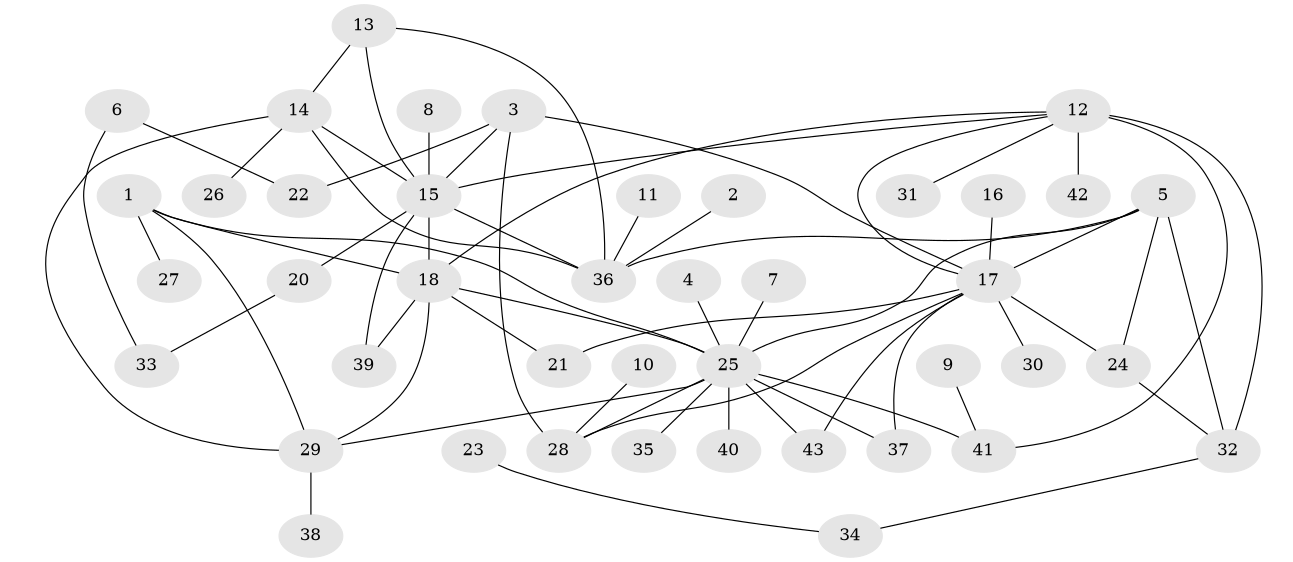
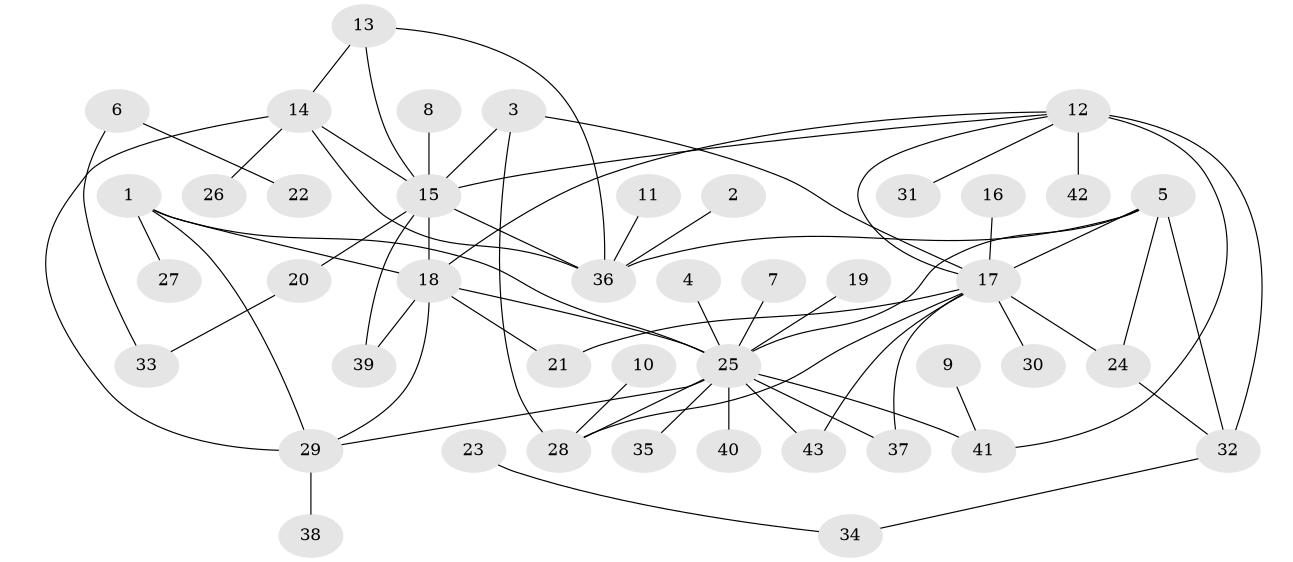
edge "3" -- "22": removed
node "19": added
